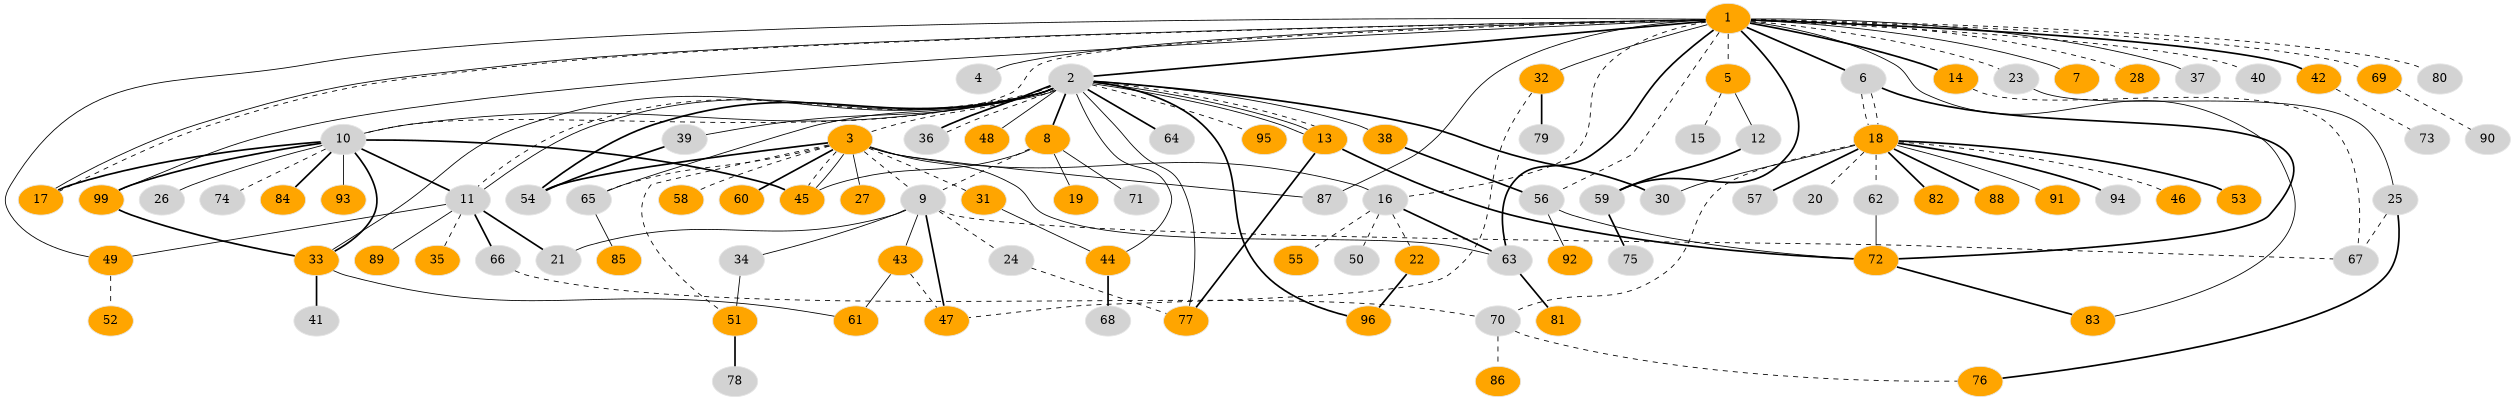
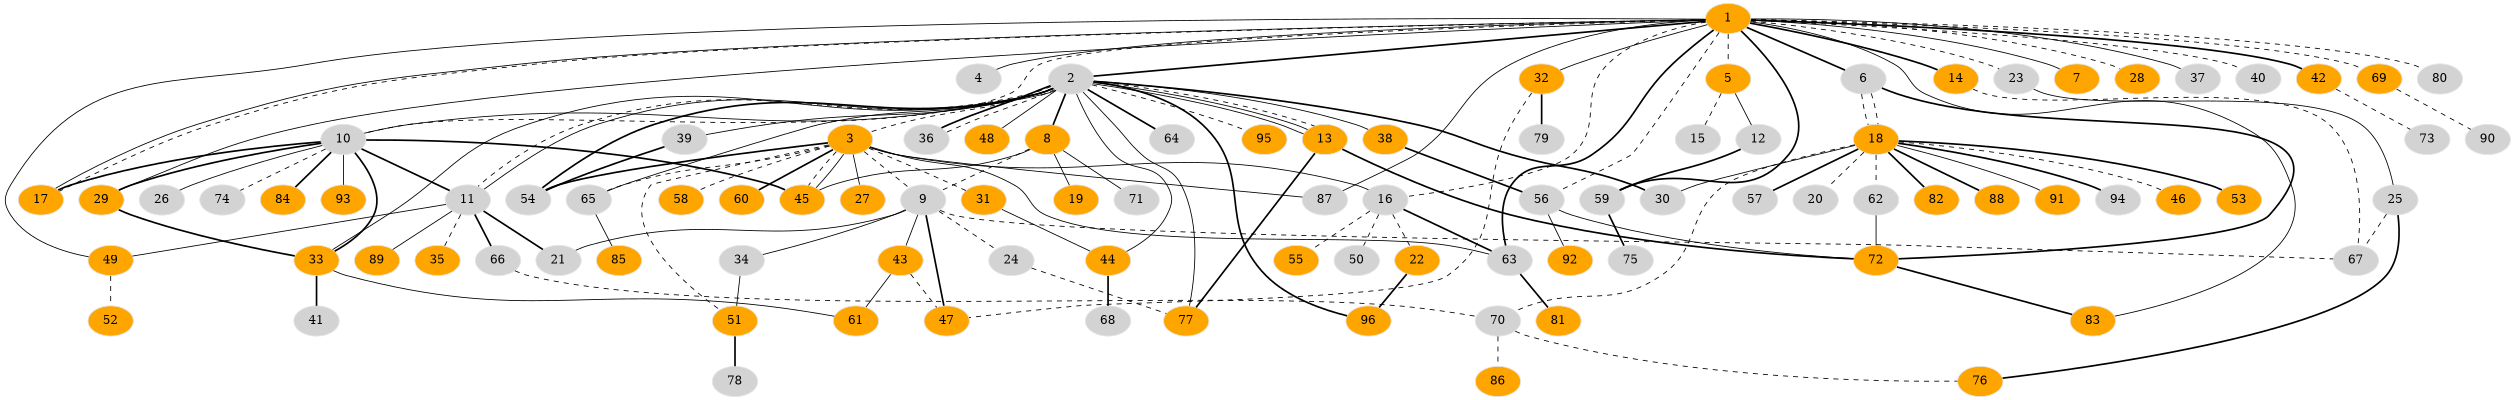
node "99": label "99" -> "29"
